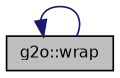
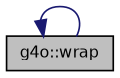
node "g2o::wrap": label "g2o::wrap" -> "g4o::wrap"
